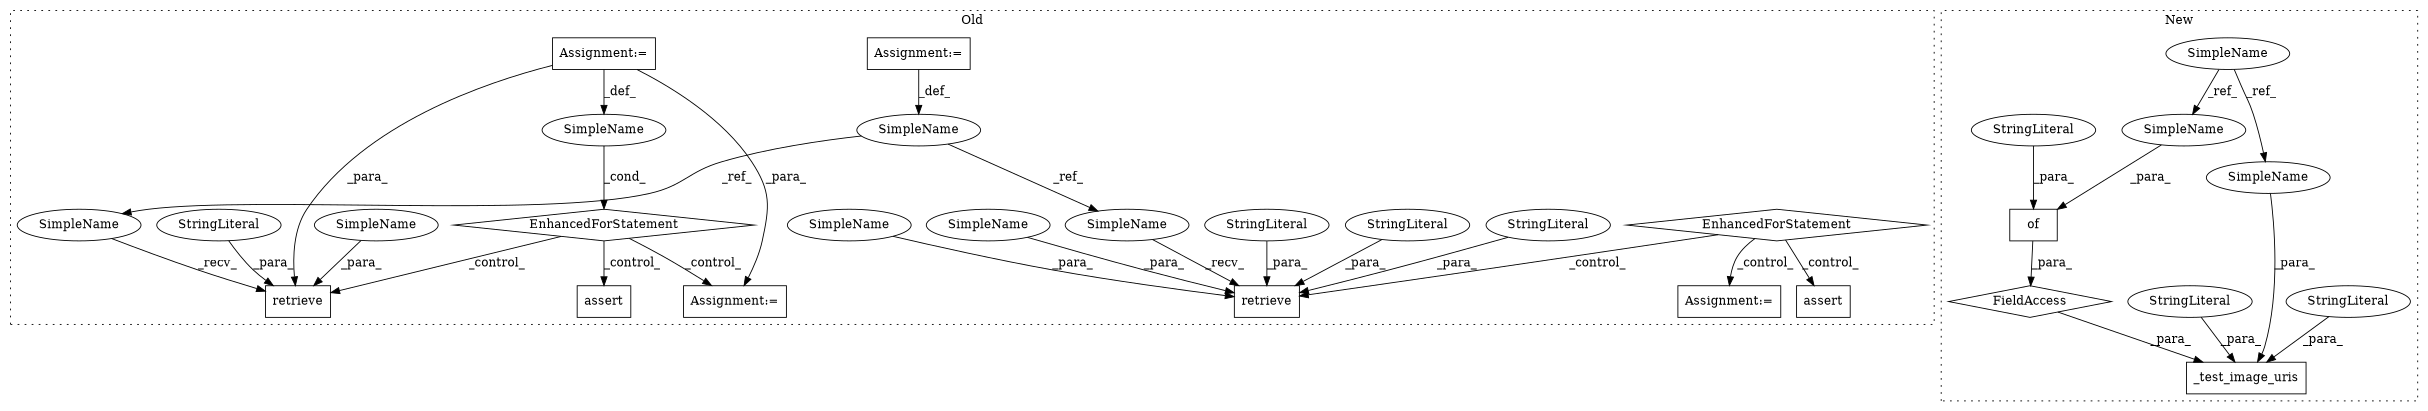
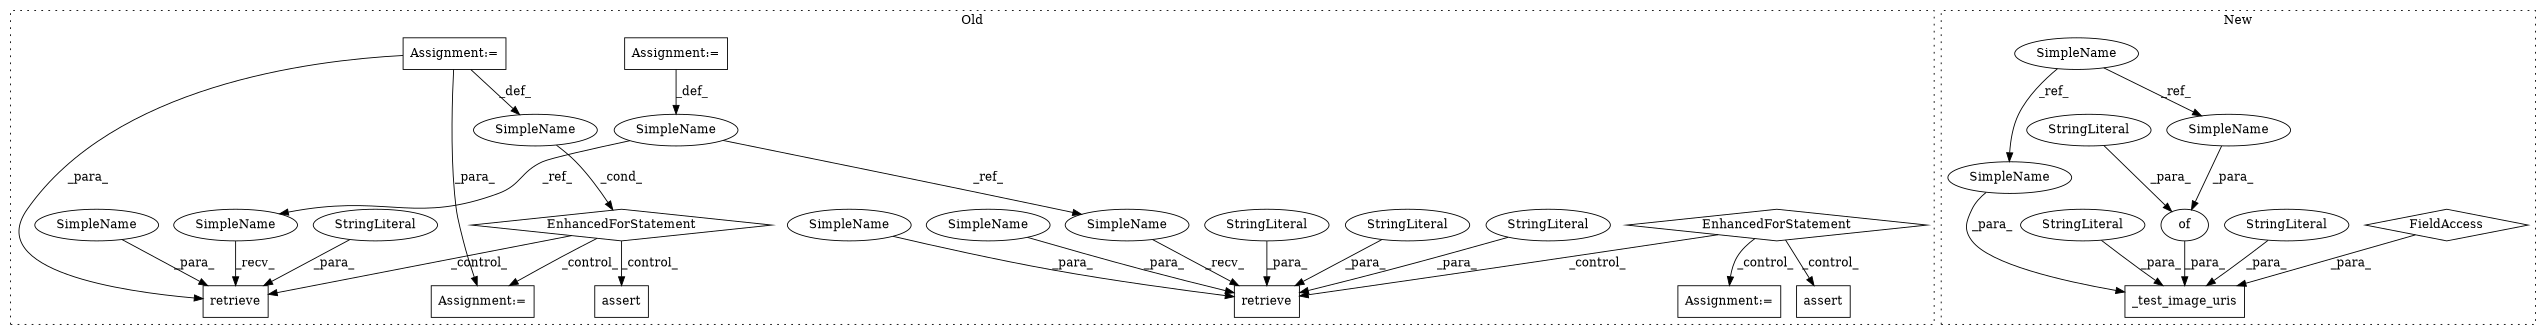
node "of": shape box -> ellipse
edge "of" -> "FieldAccess": now "of" -> "_test_image_uris"
